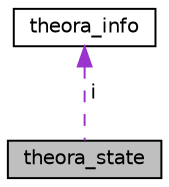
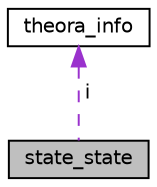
node "theora_state": label "theora_state" -> "state_state"
